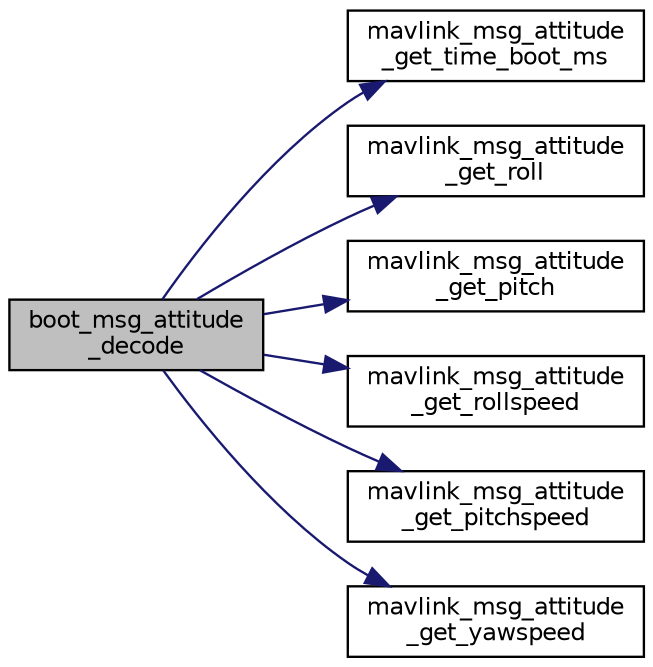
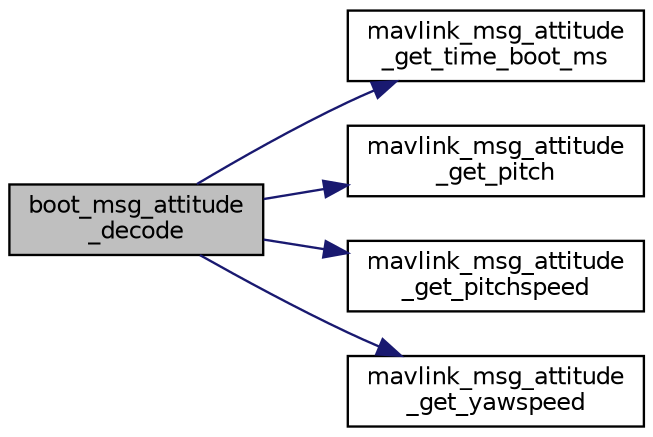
node "mavlink_msg_attitude _get_roll": removed
node "mavlink_msg_attitude _get_rollspeed": removed
